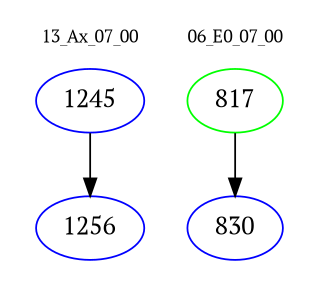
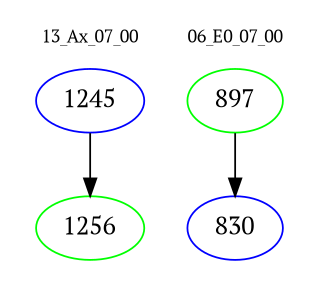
node "817": label "817" -> "897"
node "1256": color blue -> green
